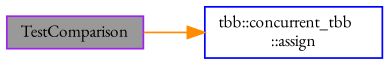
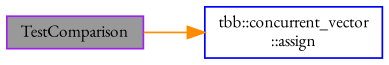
node "tbb::concurrent_tbb ::assign": label "tbb::concurrent_tbb ::assign" -> "tbb::concurrent_vector ::assign"
